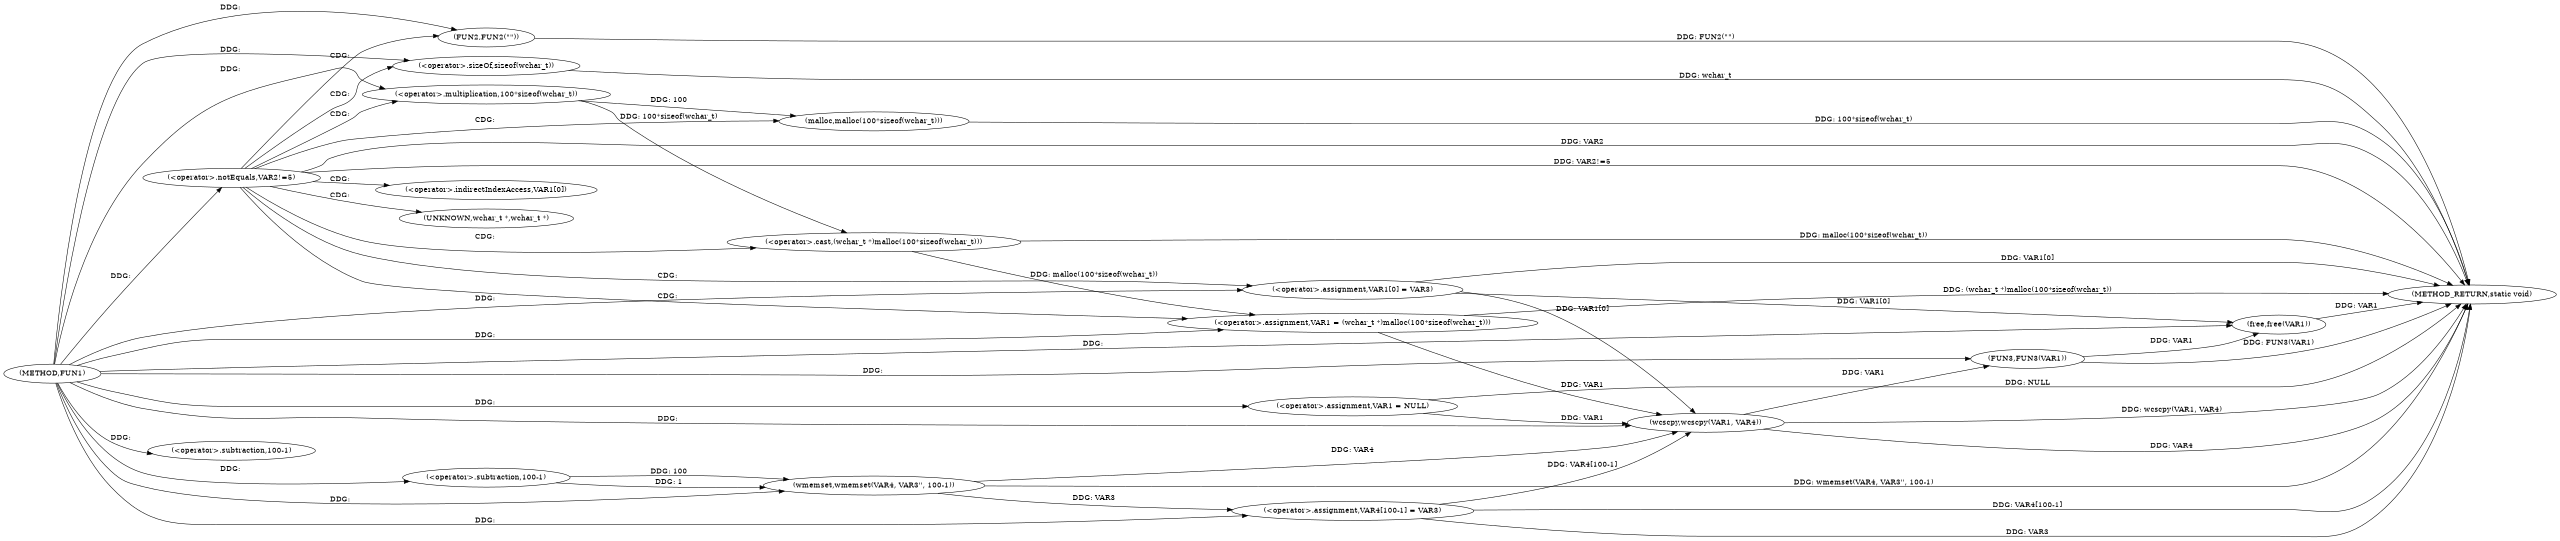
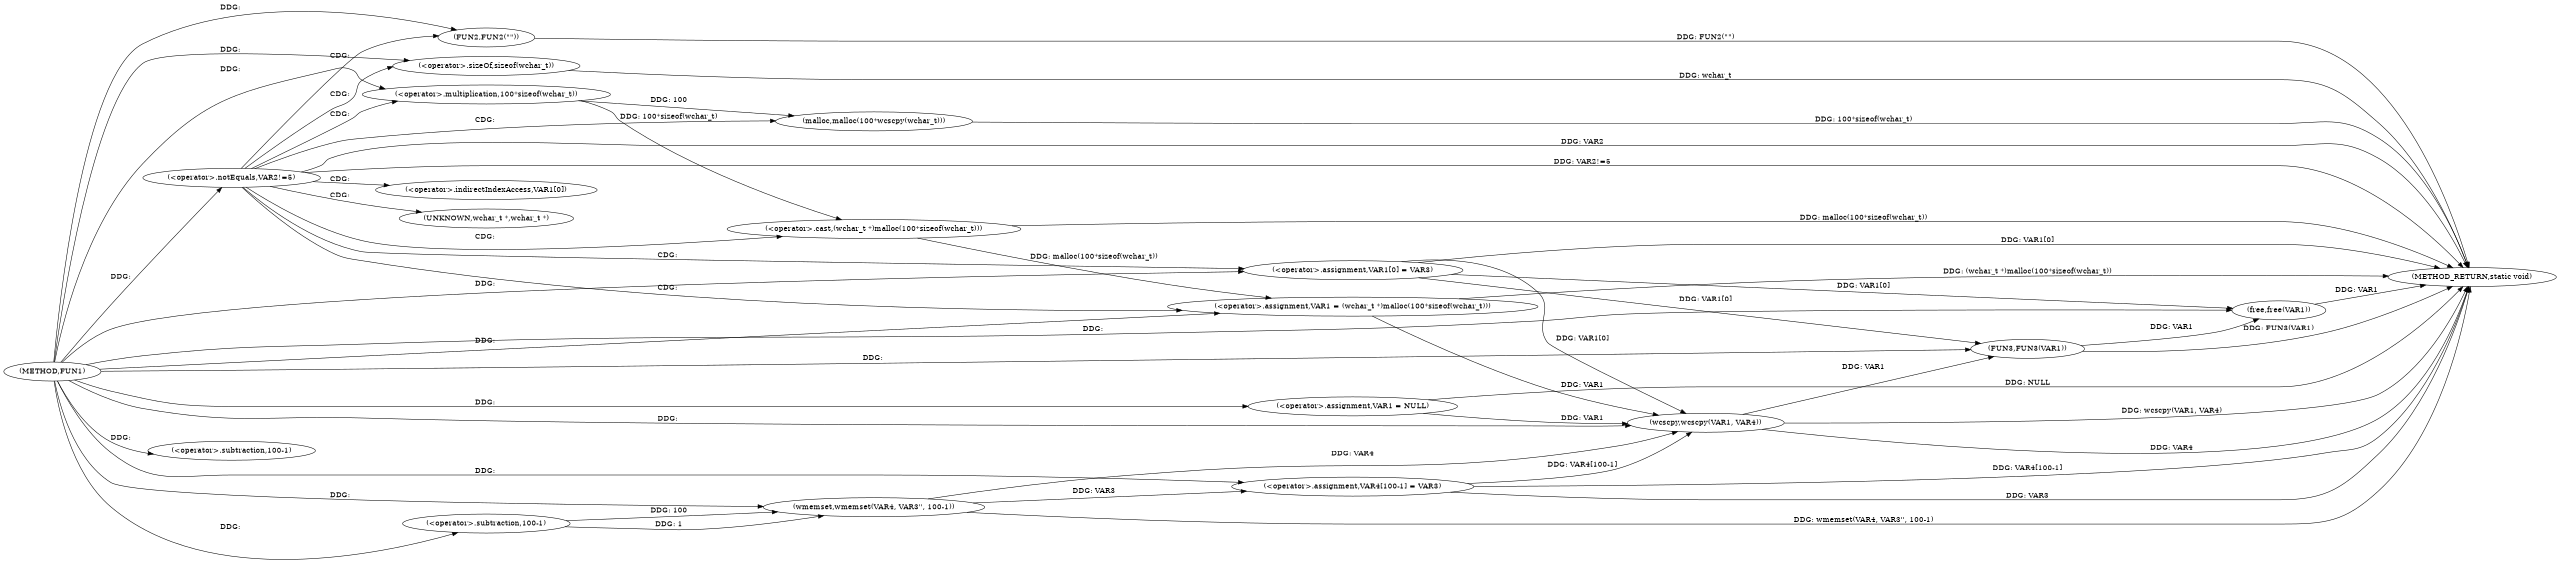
node "(malloc,malloc(100*sizeof(wchar_t)))": label "(malloc,malloc(100*sizeof(wchar_t)))" -> "(malloc,malloc(100*wcscpy(wchar_t)))"
edge "(<operator>.assignment,VAR1[0] = VAR3)" -> "(FUN3,FUN3(VAR1))": added, label "DDG: VAR1[0]"
